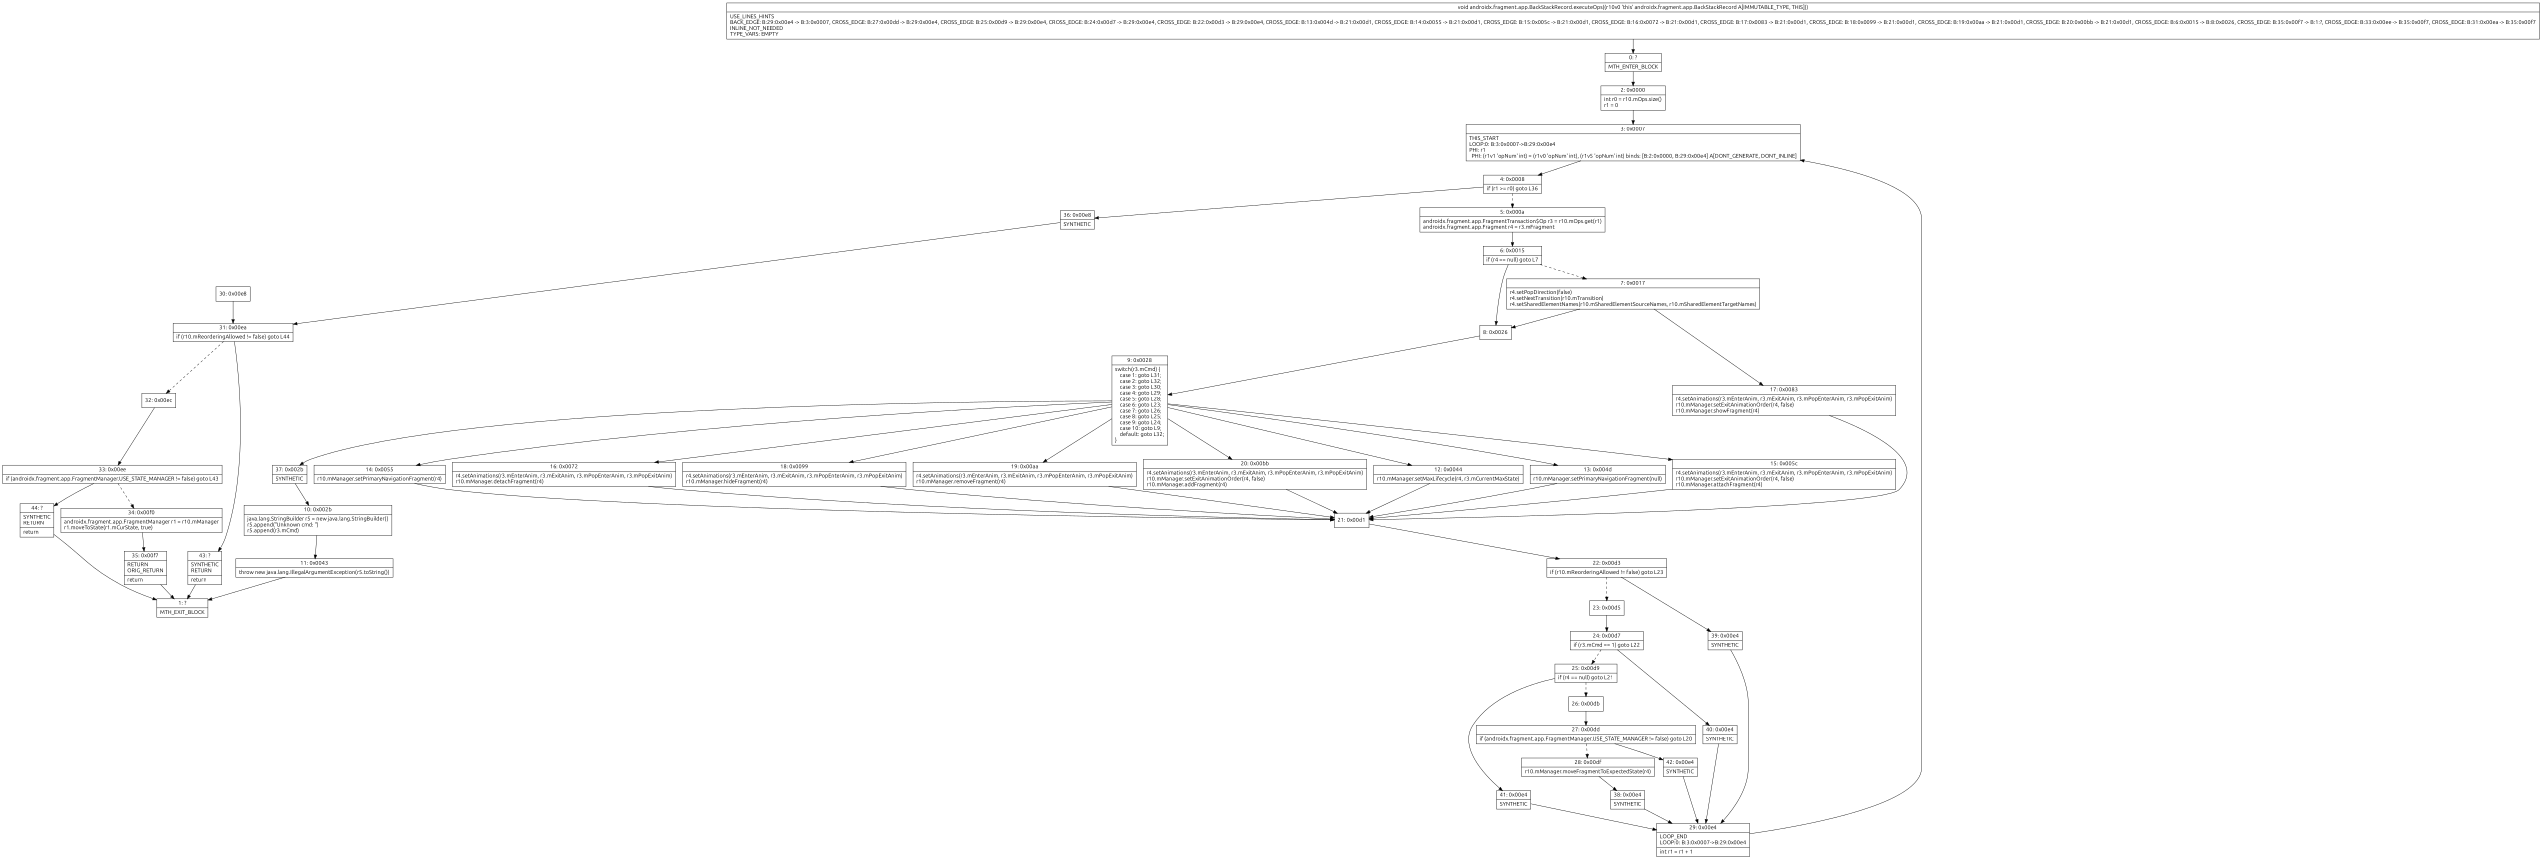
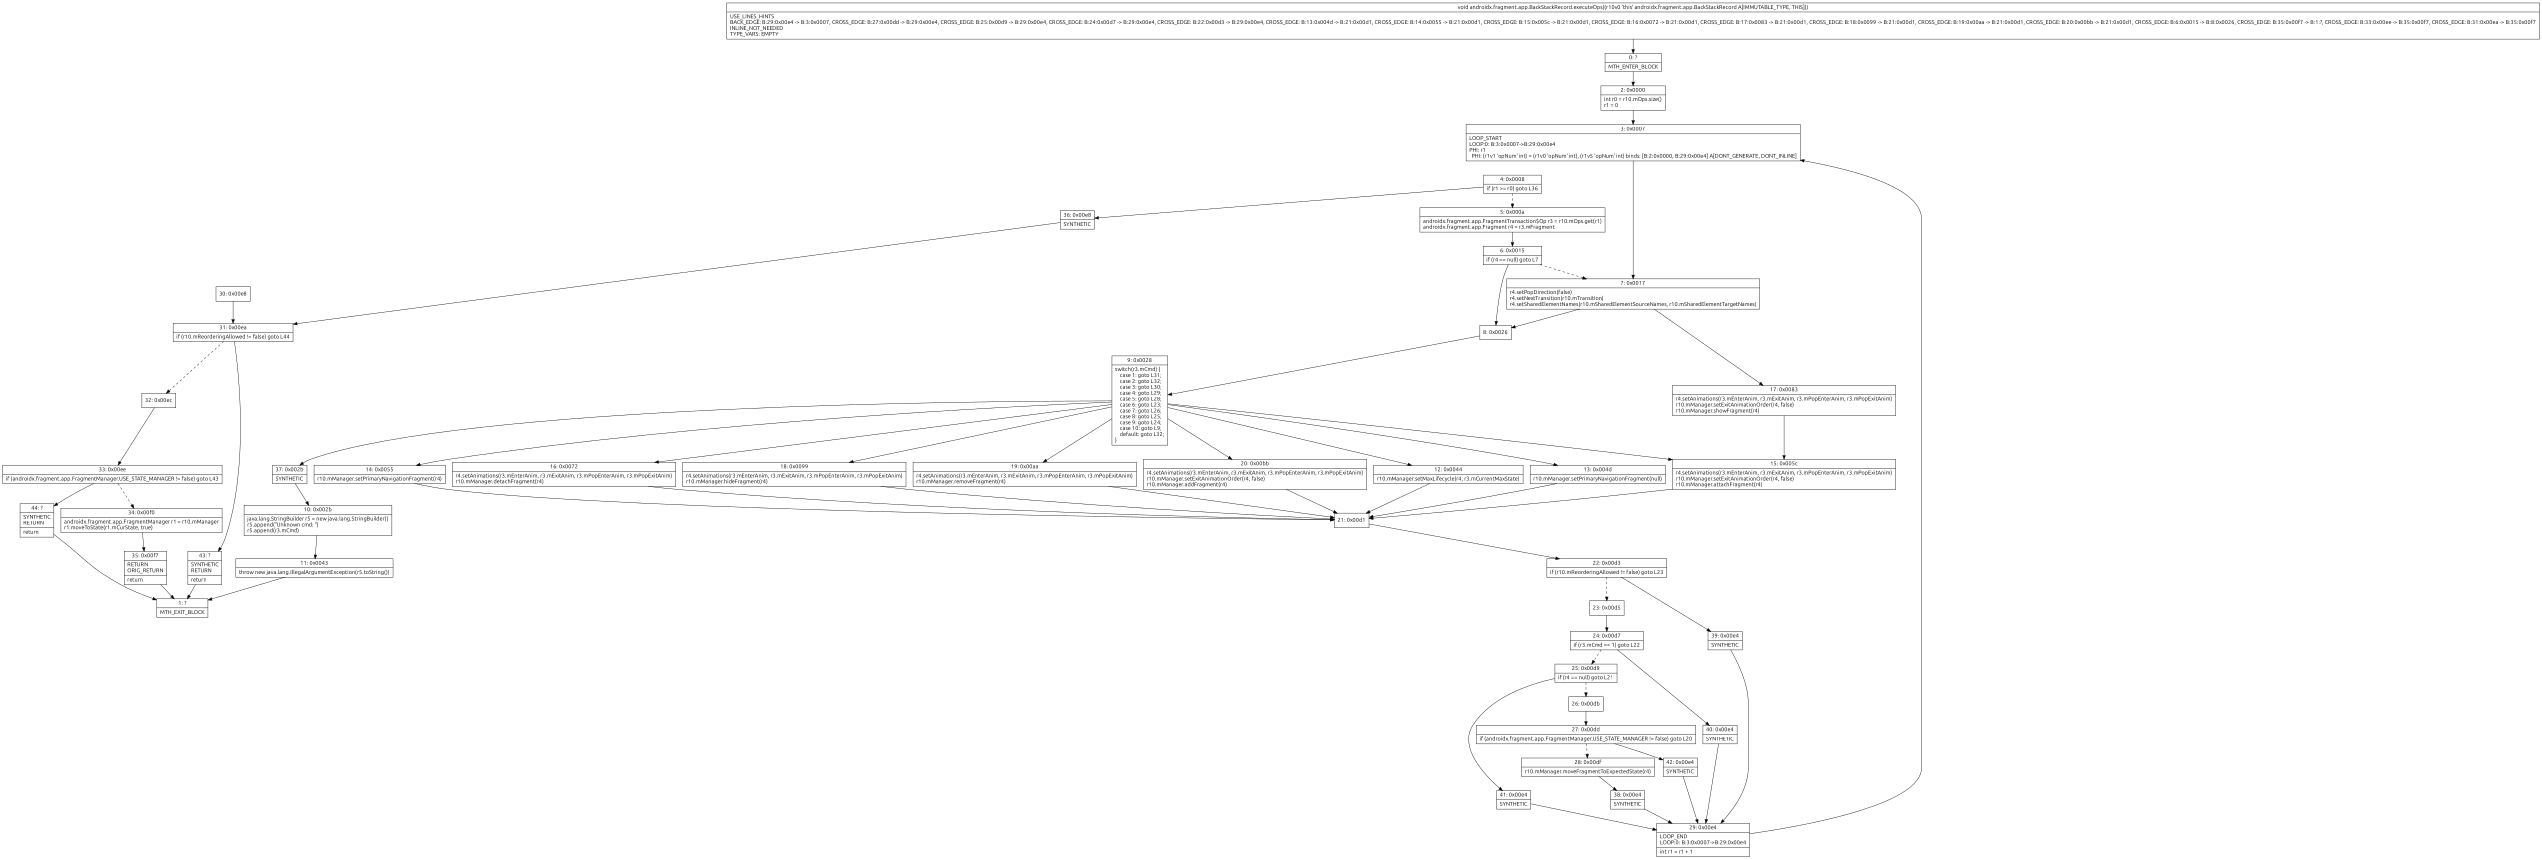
node "3: 0x0007": text "THIS_START" -> "LOOP_START"
edge "3: 0x0007" -> "4: 0x0008": now "3: 0x0007" -> "7: 0x0017"
edge "17: 0x0083" -> "21: 0x00d1": now "17: 0x0083" -> "15: 0x005c"
